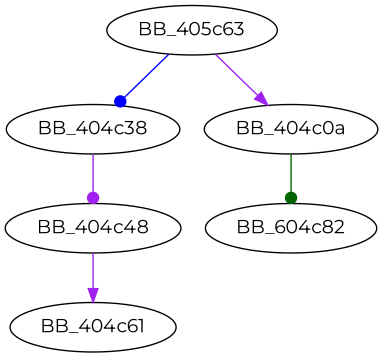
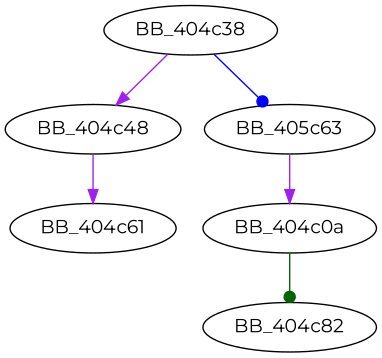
edge "BB_405c63" -> "BB_404c38": reversed
edge "BB_404c38" -> "BB_404c48": arrowhead dot -> normal
node "BB_604c82": label "BB_604c82" -> "BB_404c82"
